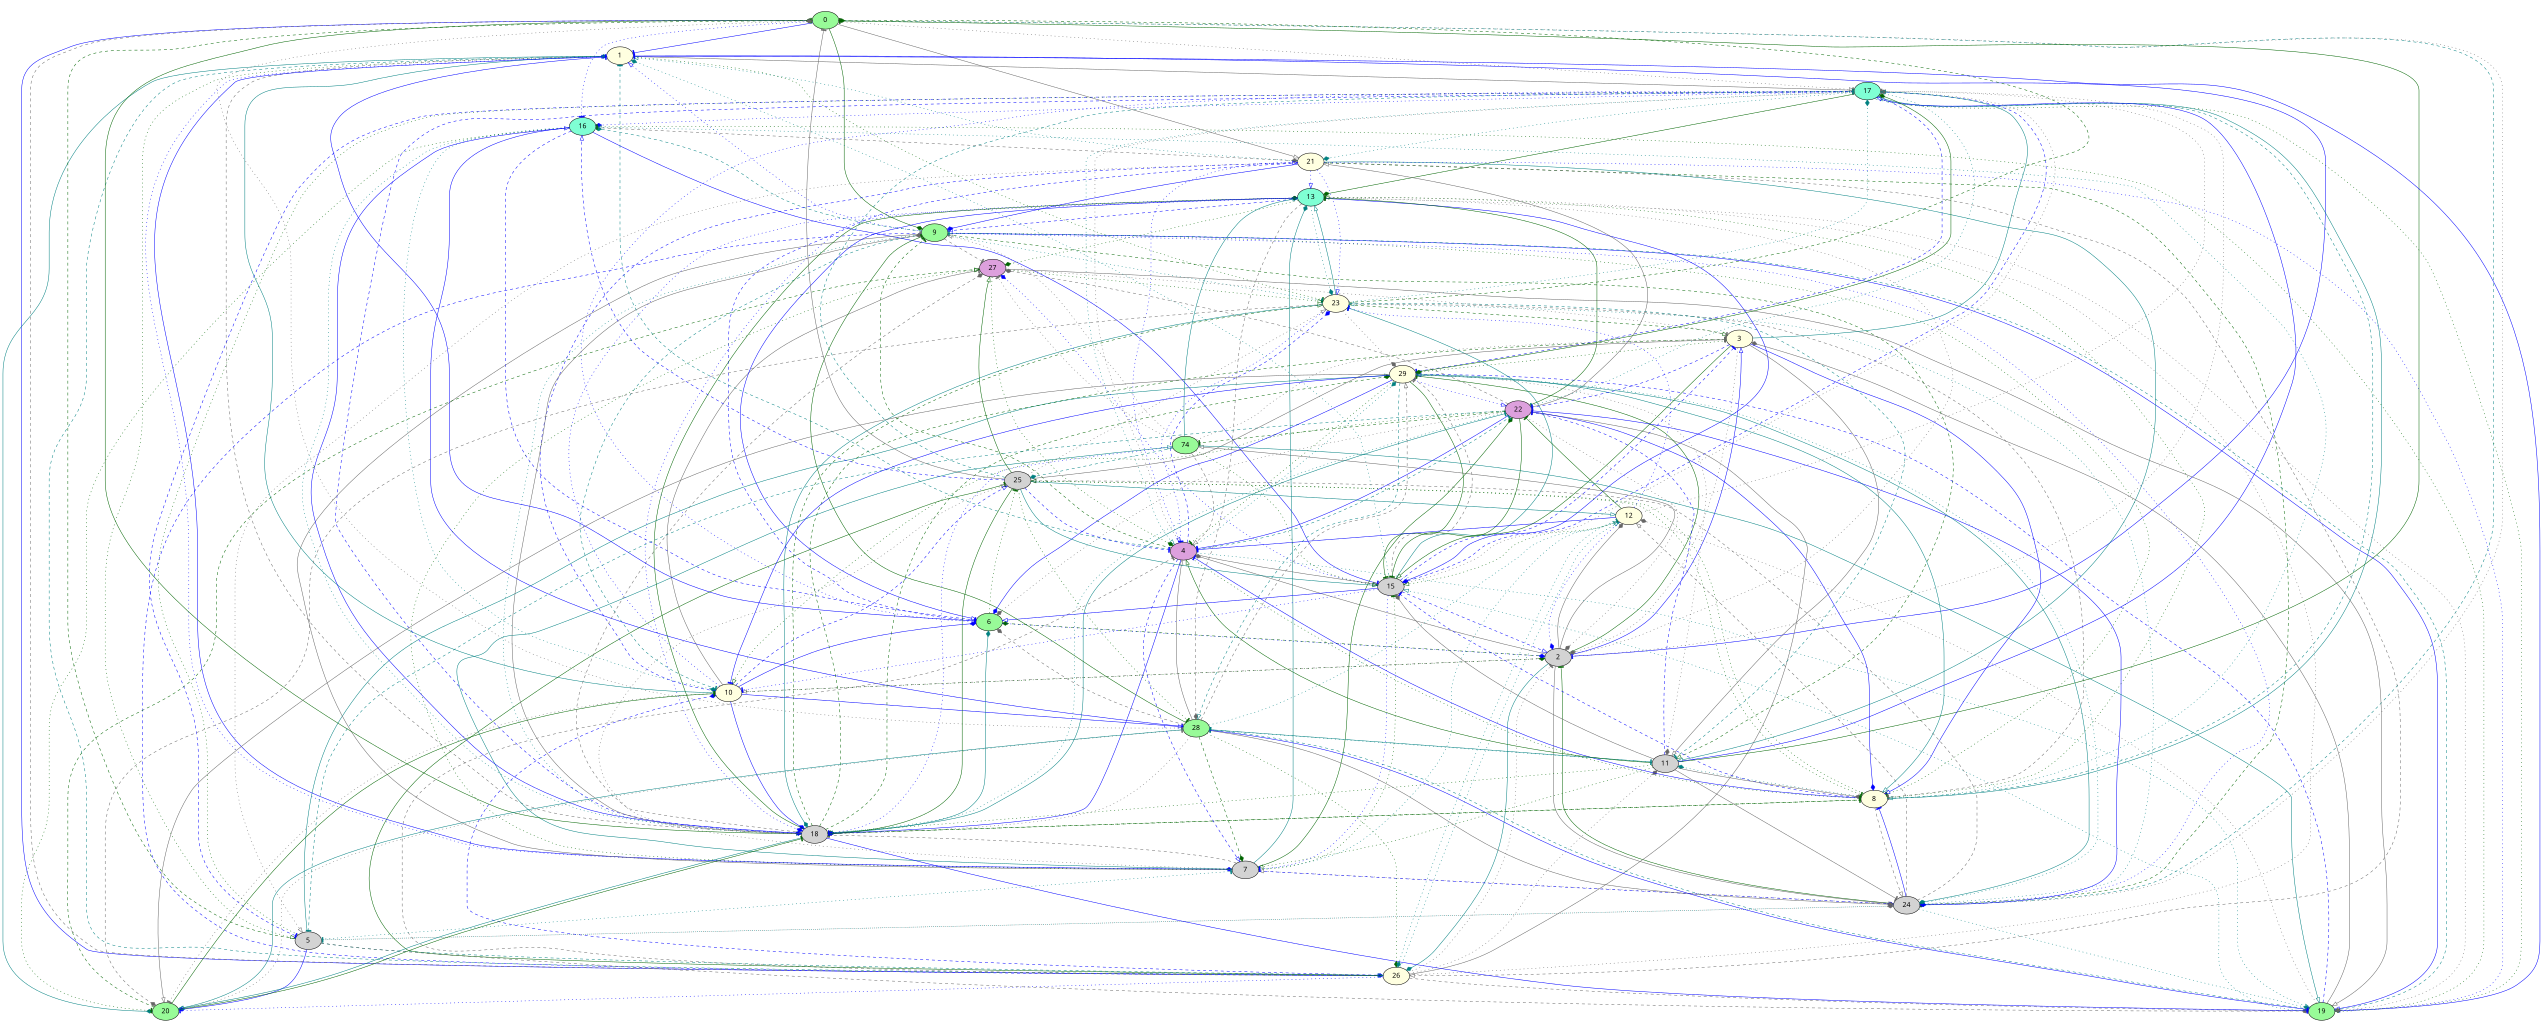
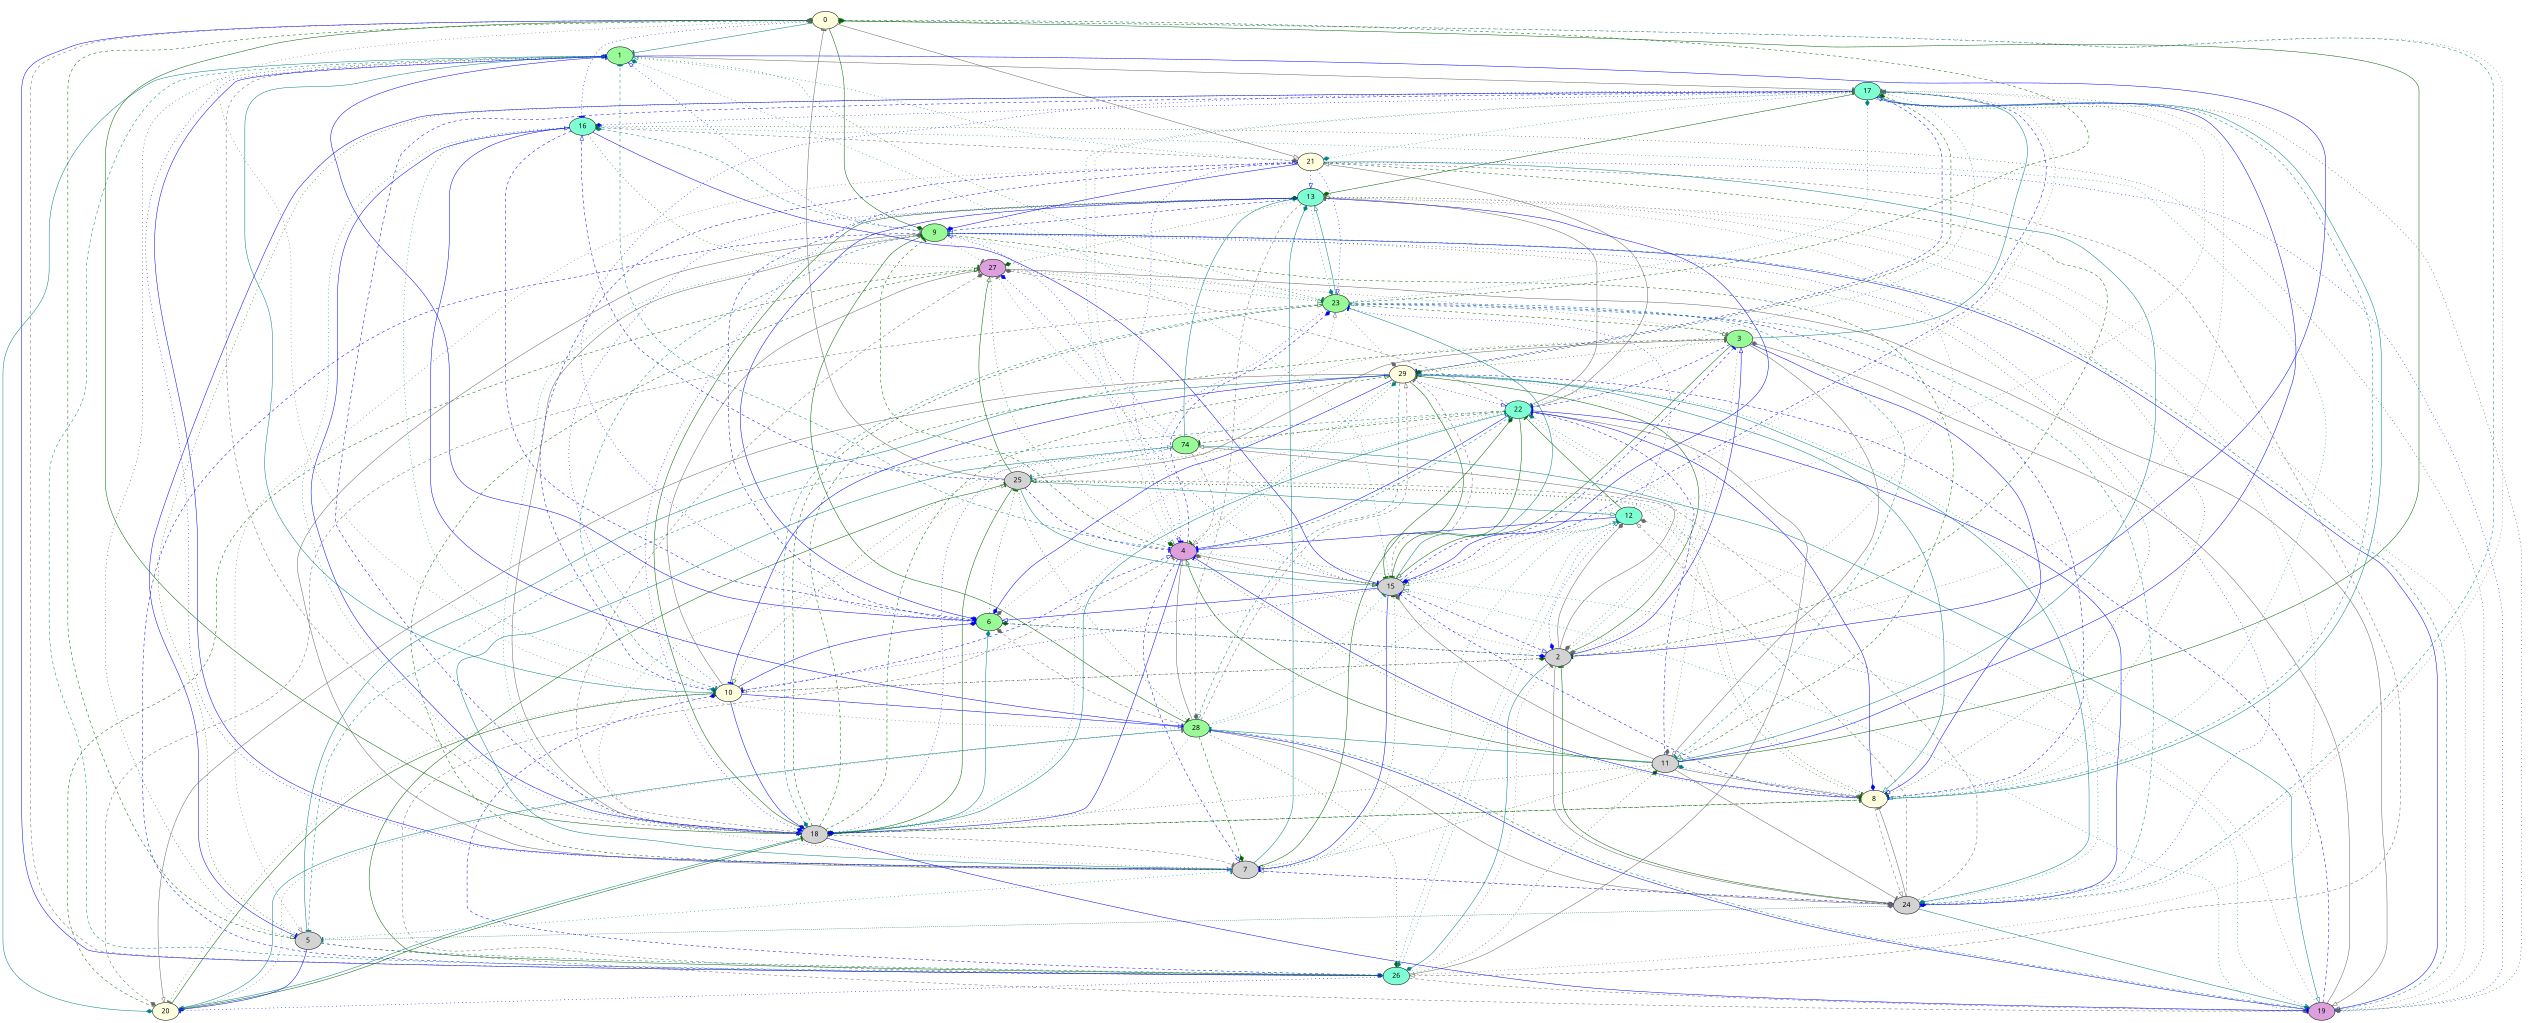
node "0": fillcolor palegreen -> lightyellow
edge "0" -> "1": color blue -> teal
node "1": fillcolor lightyellow -> palegreen
edge "0" -> "17": removed
edge "19" -> "1": removed
edge "25" -> "17": removed
edge "17" -> "5": style dashed -> solid
edge "22" -> "13": color darkgreen -> gray40
edge "9" -> "27": style dashed -> dotted
edge "29" -> "17": style solid -> dashed
edge "13" -> "6": arrowhead onormal -> diamond
edge "21" -> "24": now "21" -> "2"
node "23": fillcolor lightyellow -> palegreen
edge "74" -> "9": color gray40 -> blue
node "3": fillcolor lightyellow -> palegreen
edge "23" -> "8": color gray40 -> blue
edge "25" -> "23": now "74" -> "23"
edge "23" -> "18": style solid -> dashed
node "22": fillcolor plum -> aquamarine
edge "24" -> "23": style dotted -> dashed
edge "18" -> "29": arrowhead diamond -> onormal
edge "74" -> "25": arrowhead diamond -> tee
edge "16" -> "20": now "16" -> "27"
node "12": fillcolor lightyellow -> aquamarine
edge "2" -> "22": added
edge "74" -> "18": arrowhead tee -> diamond
edge "10" -> "25": now "10" -> "4"
edge "2" -> "4": style solid -> dotted
edge "1" -> "7": arrowhead diamond -> onormal
edge "28" -> "11": now "28" -> "15"
edge "15" -> "7": style dotted -> solid
edge "7" -> "27": style dotted -> dashed
edge "7" -> "18": reversed
edge "24" -> "8": color blue -> gray40
edge "26" -> "11": color gray40 -> darkgreen
edge "24" -> "19": style dotted -> solid
node "26": fillcolor lightyellow -> aquamarine
node "20": fillcolor palegreen -> lightyellow
node "19": fillcolor palegreen -> plum
